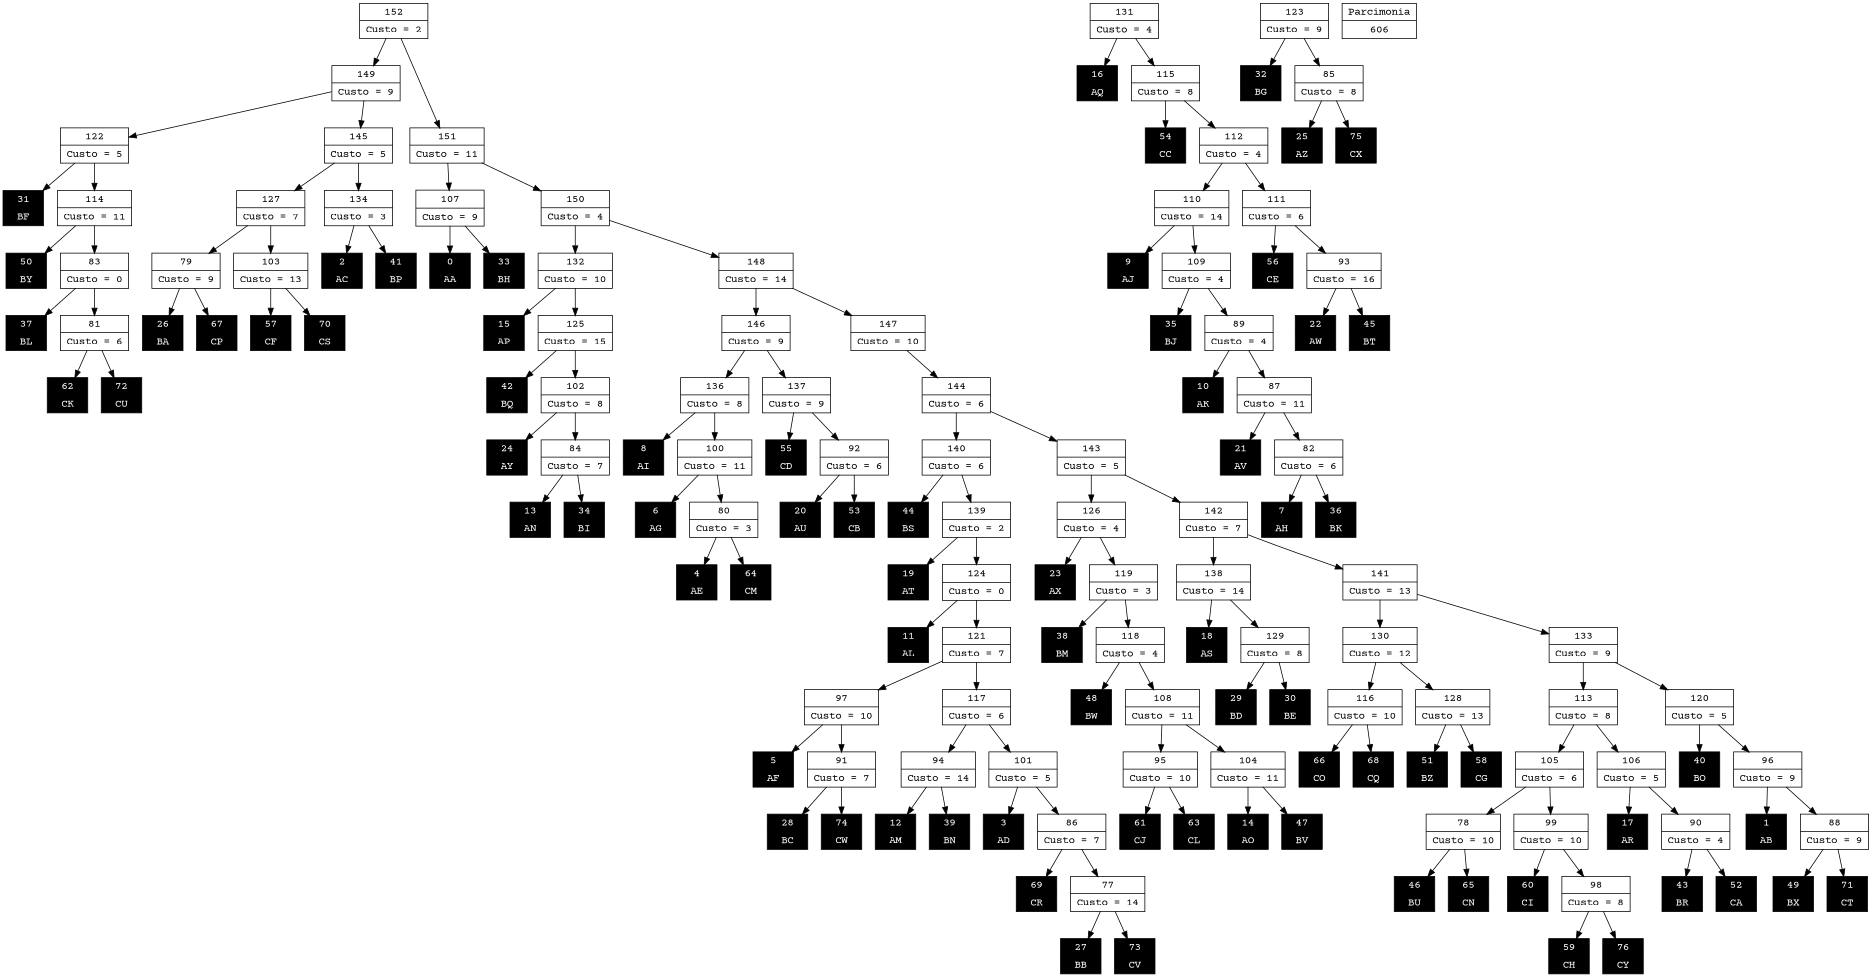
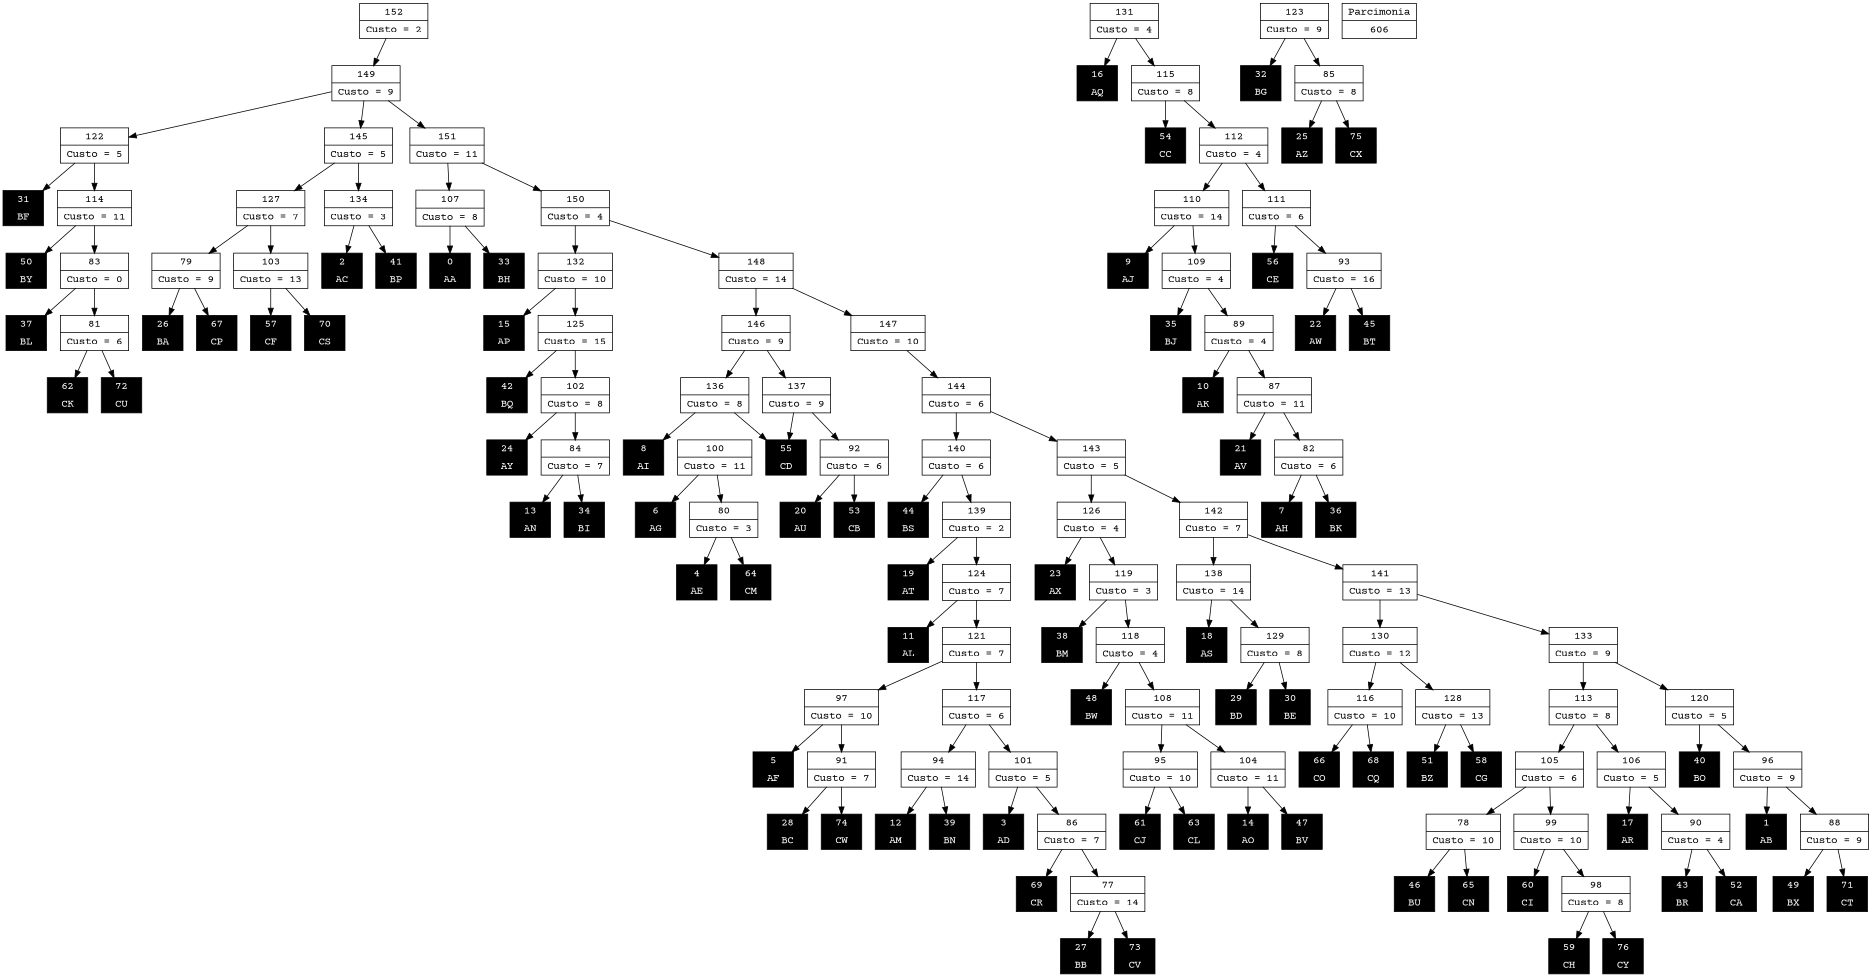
edge "152" -> "151": now "149" -> "151"
node "107": text "Custo = 9" -> "Custo = 8"
edge "136" -> "100": now "136" -> "55"
node "124": text "Custo = 0" -> "Custo = 7"
